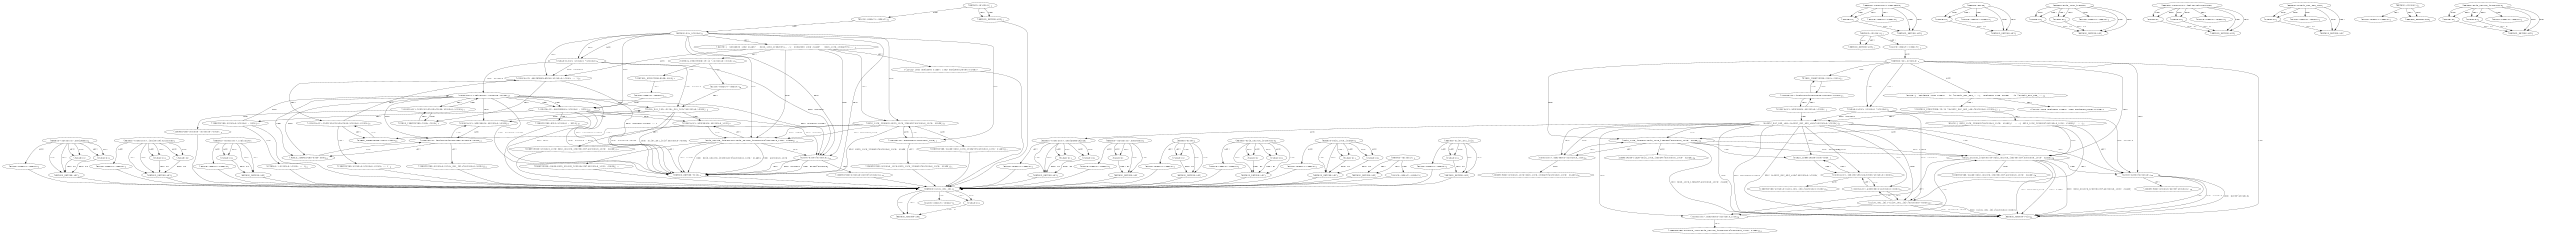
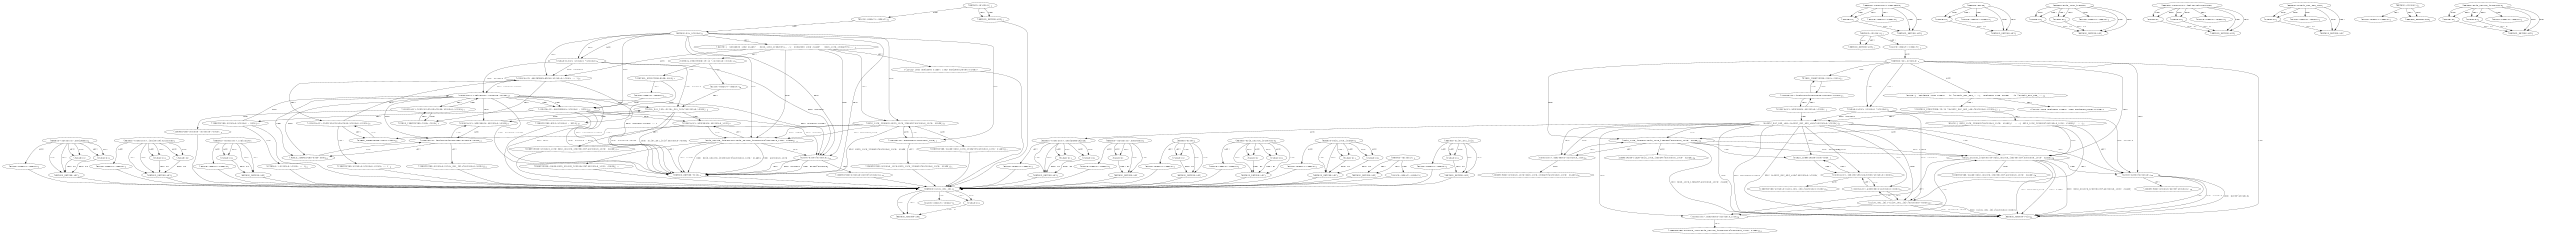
edge "(<operator>.assignmentMinus,ucounts->count -= 1)" -> "(<operator>.logicalNot,!ucounts->count)": added, label "DDG: ucounts->count"
edge "(<operator>.assignment,ucounts = NULL)" -> "(IDENTIFIER,NULL,ucounts = NULL)": now "(CONTROL_STRUCTURE,ELSE,else)" -> "(IDENTIFIER,NULL,ucounts = NULL)"
